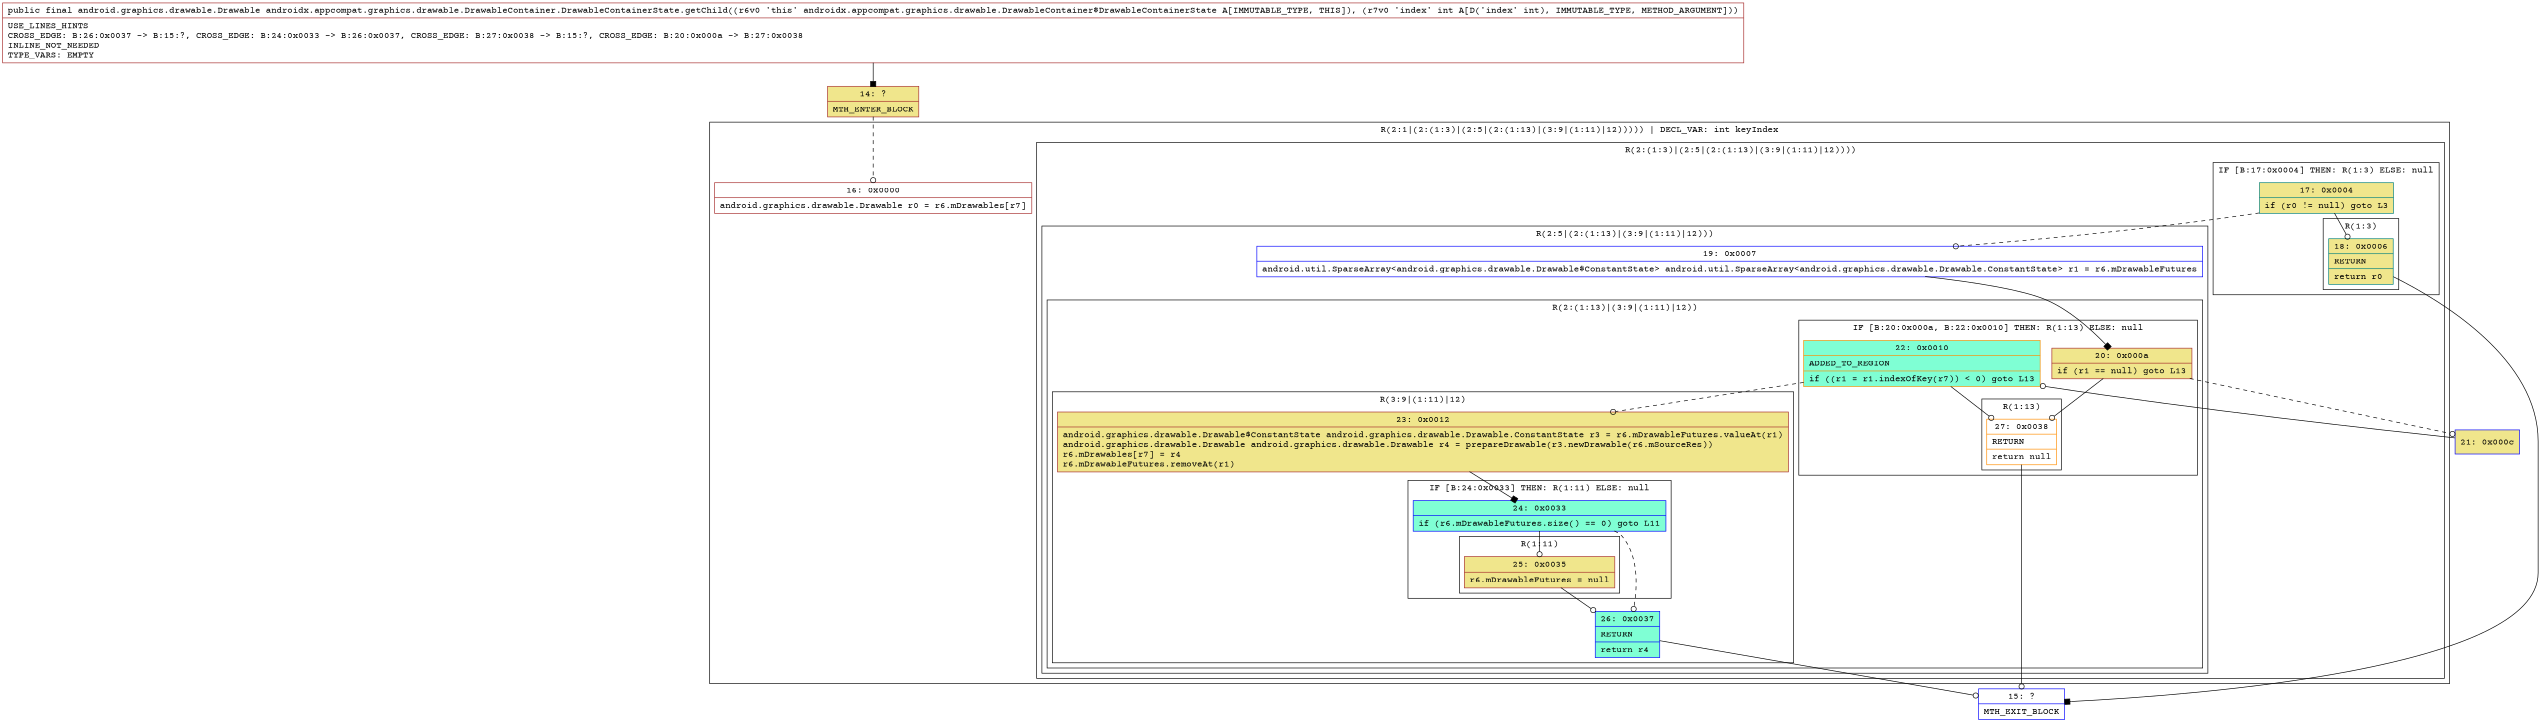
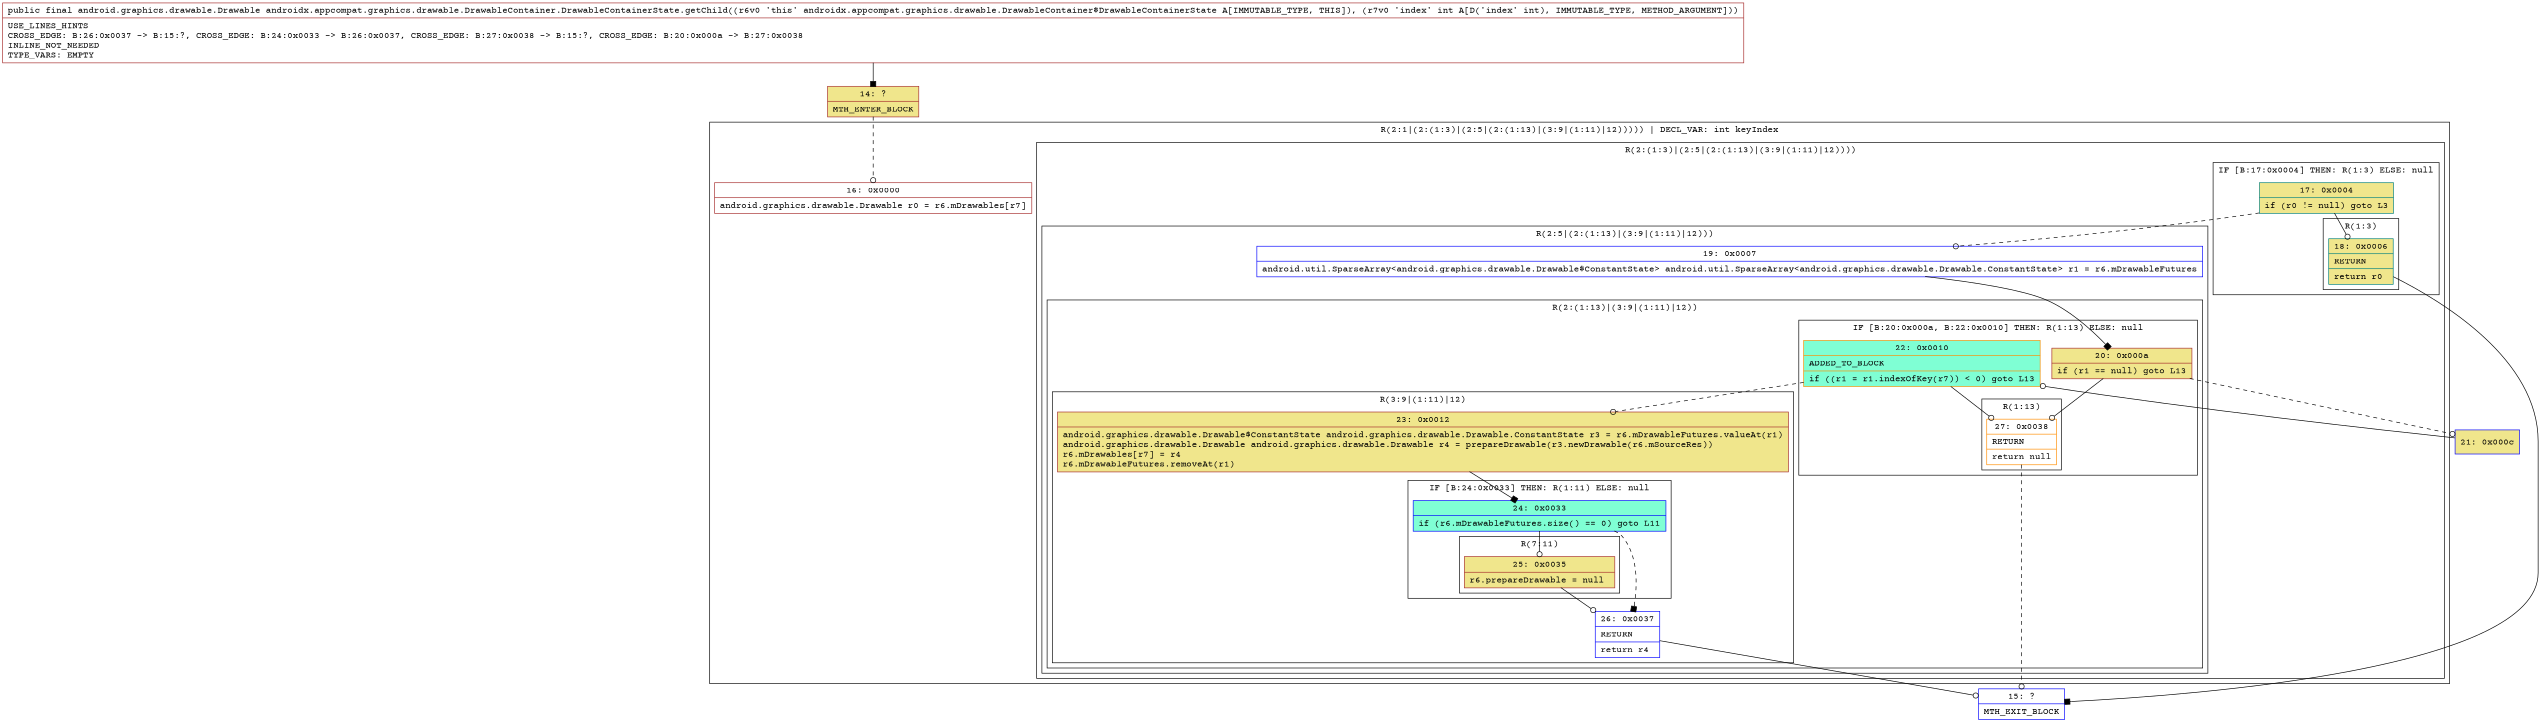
node "22: 0x0010": text "ADDED_TO_REGION" -> "ADDED_TO_BLOCK"
cluster "R(1:11)": label "R(1:11)" -> "R(7:11)"
edge "24: 0x0033" -> "26: 0x0037": arrowhead odot -> box
edge "27: 0x0038" -> "15: ?": style solid -> dashed
node "25: 0x0035": text "r6.mDrawableFutures = null" -> "r6.prepareDrawable = null"
node "26: 0x0037": fillcolor aquamarine -> white
